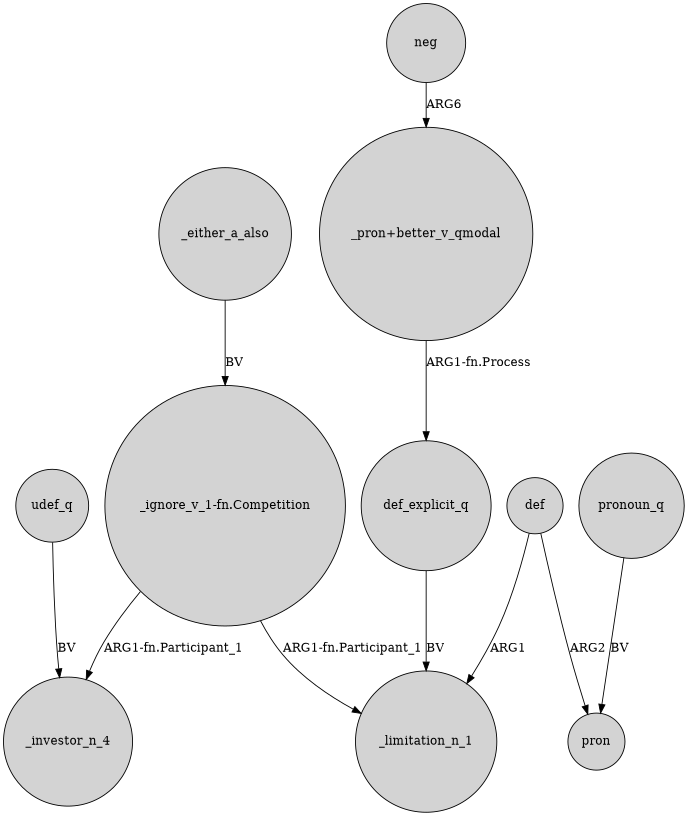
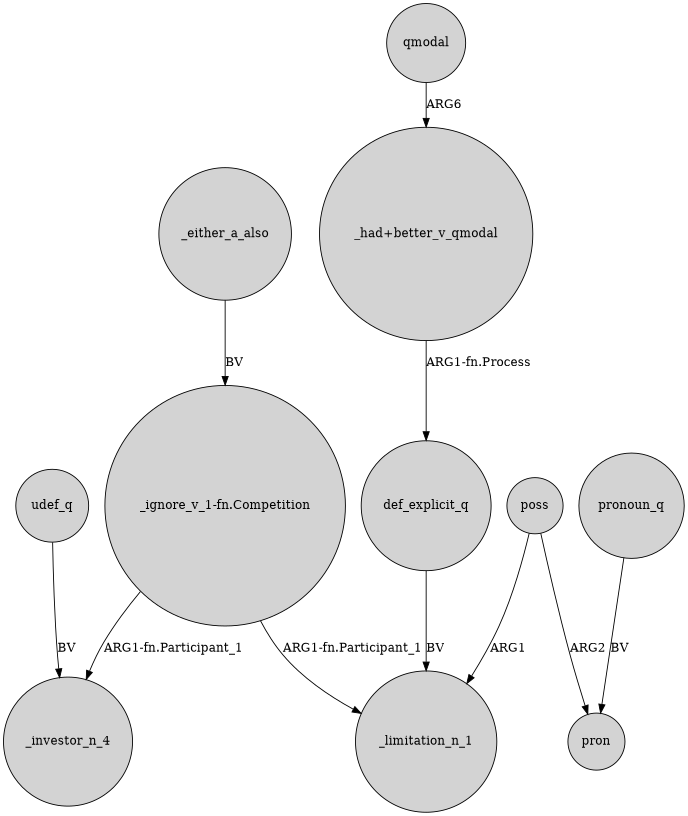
node "neg": label "neg" -> "qmodal"
node "_pron+better_v_qmodal": label "_pron+better_v_qmodal" -> "_had+better_v_qmodal"
node "def": label "def" -> "poss"
